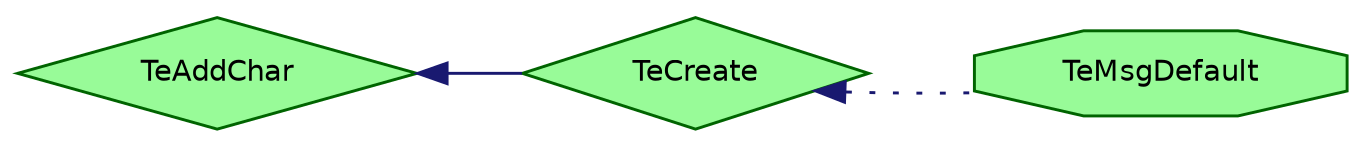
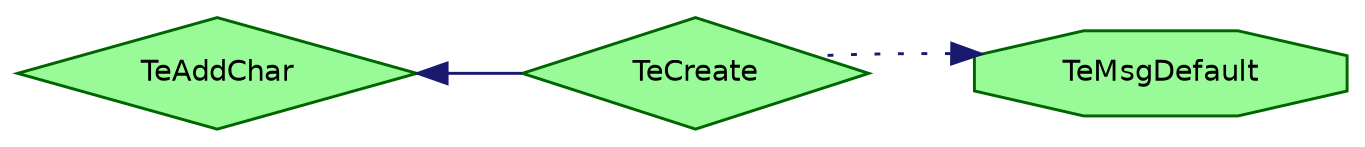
edge "TeMsgDefault" -> "TeCreate": reversed
